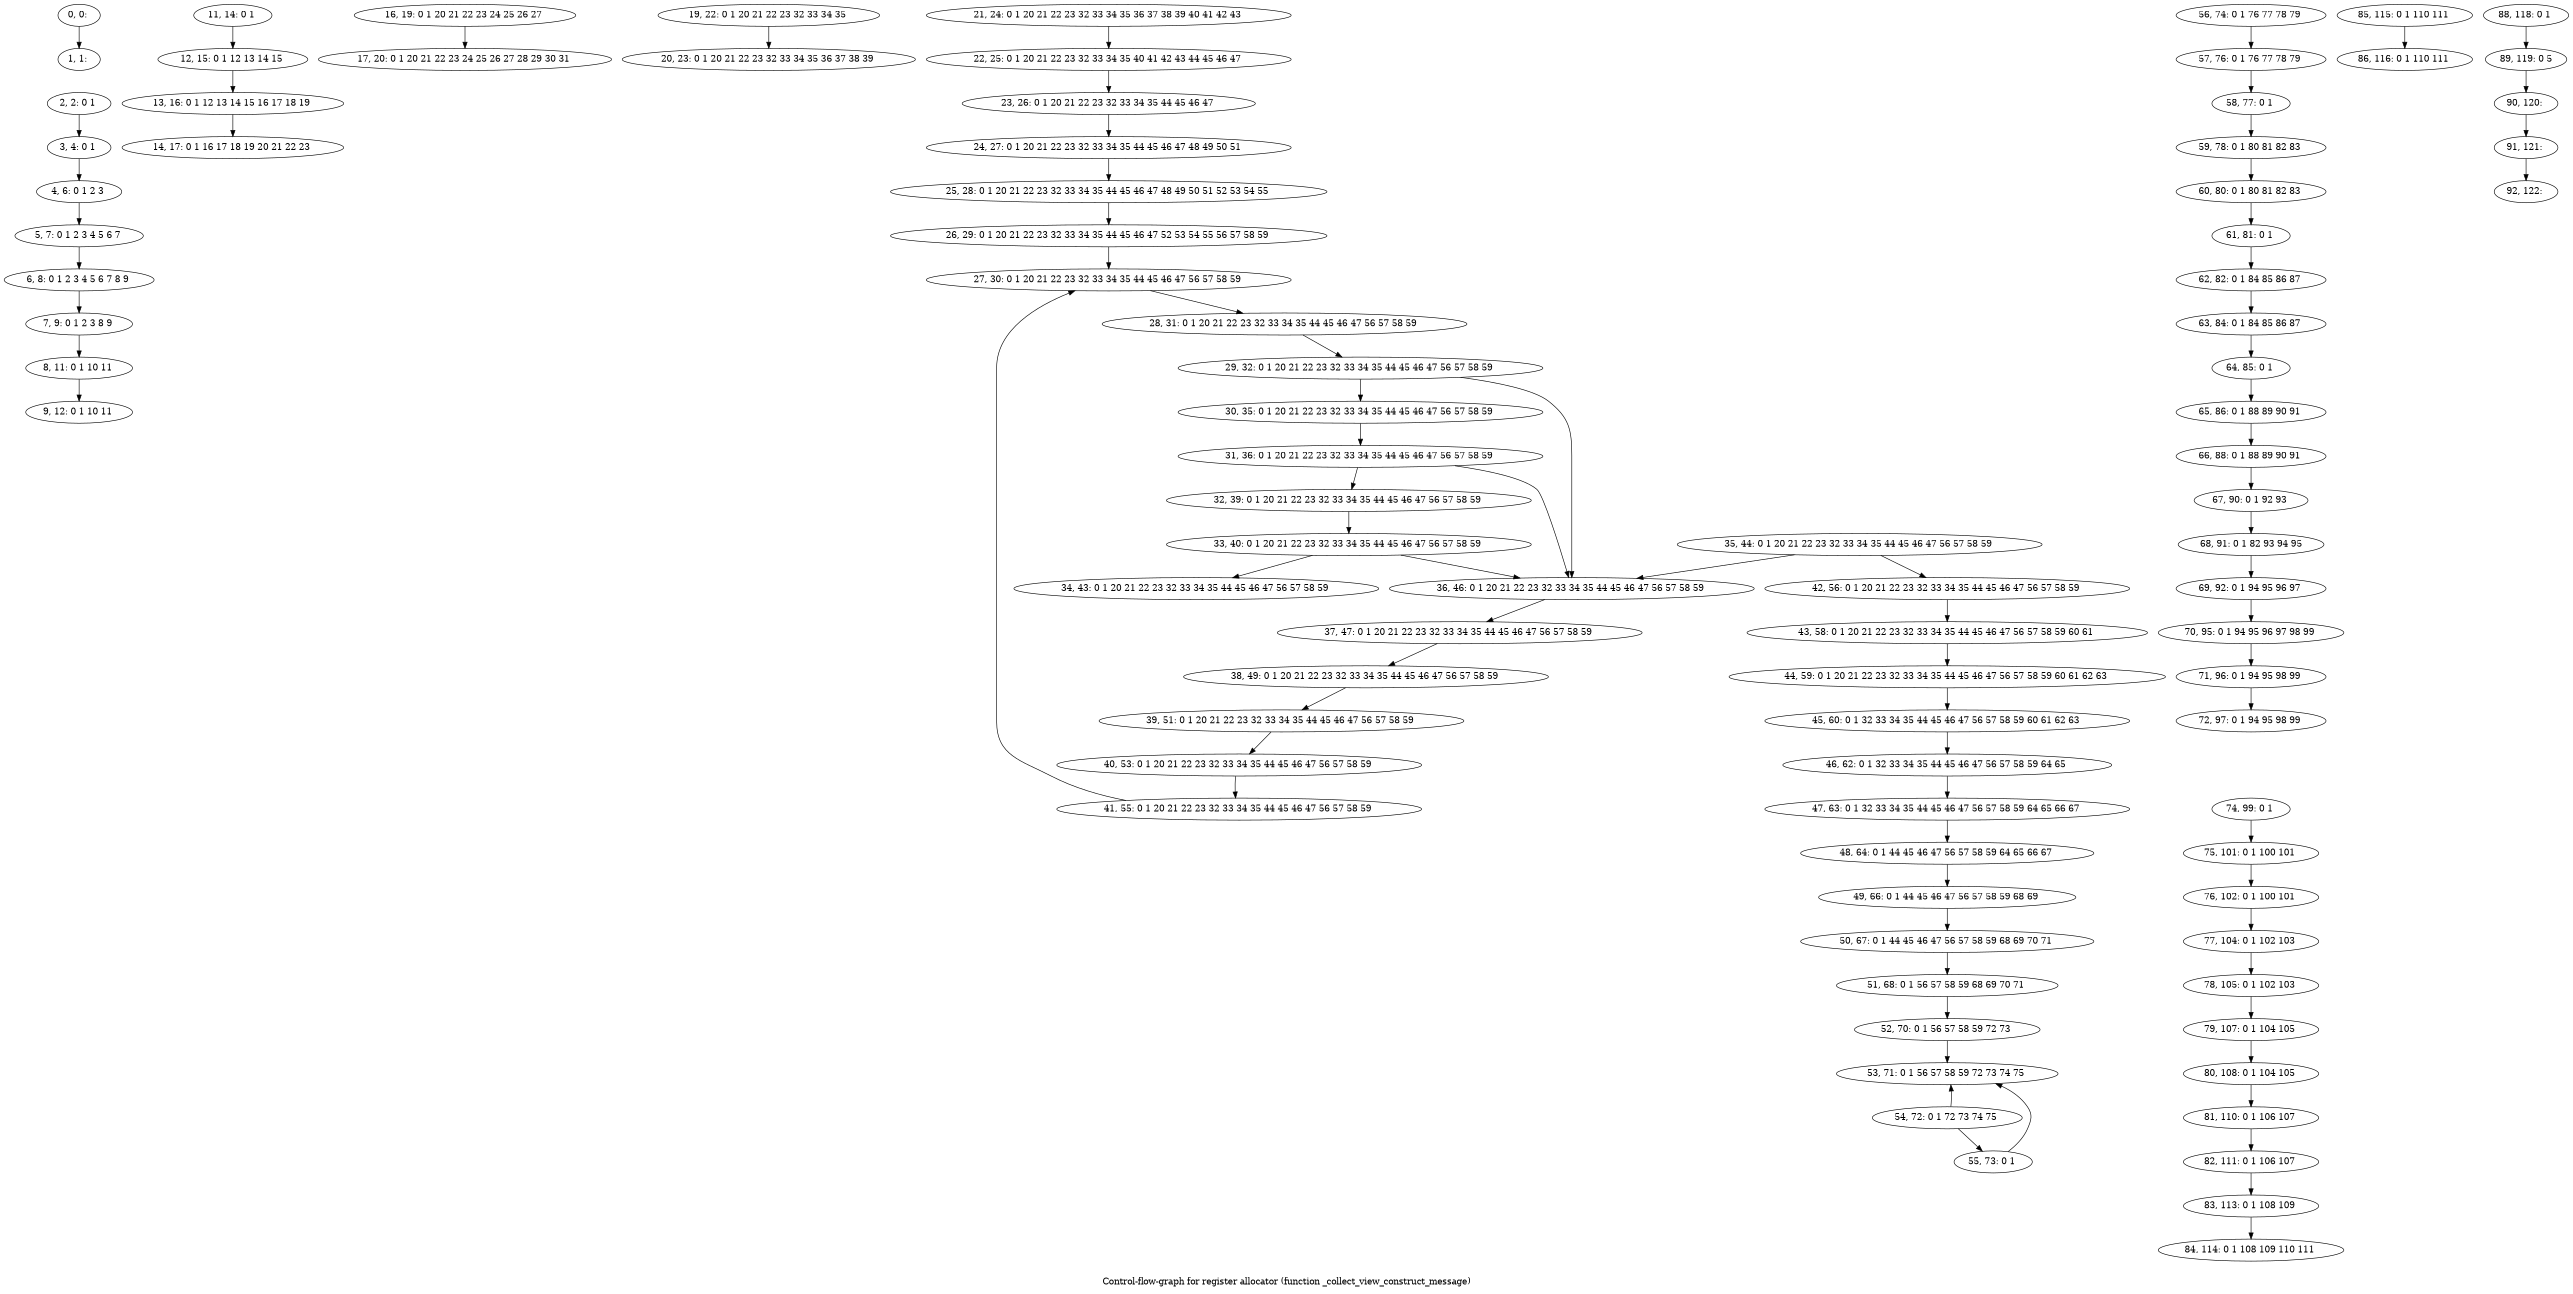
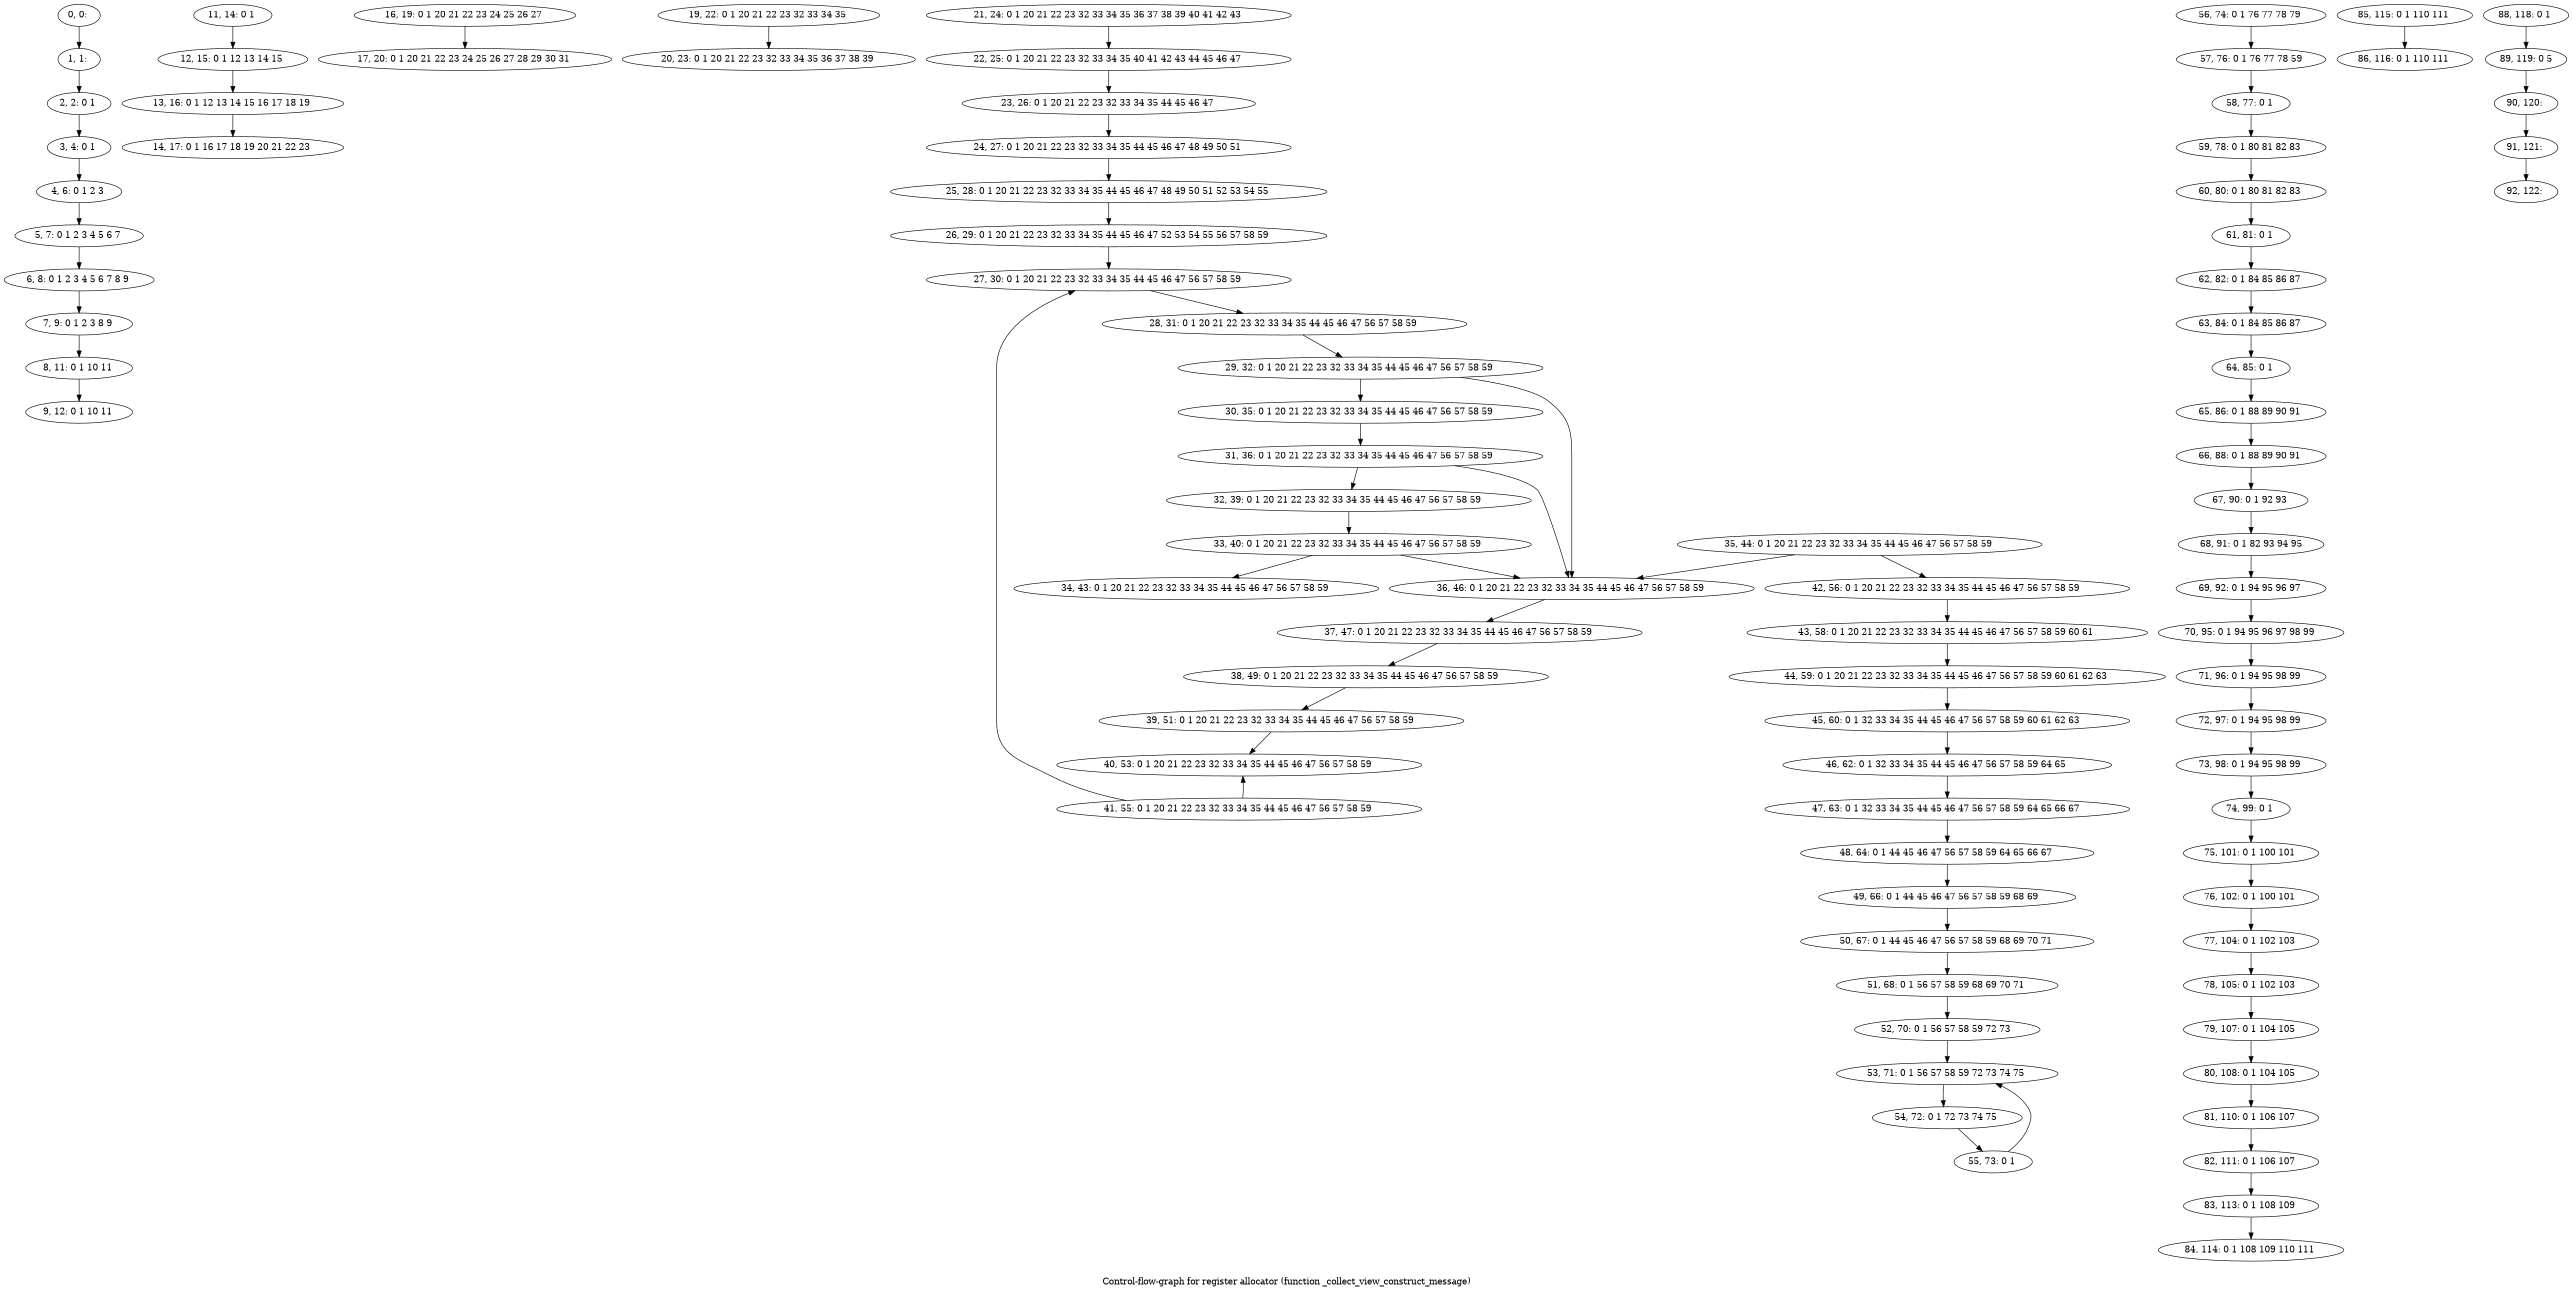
node "57, 76: 0 1 76 77 78 79": label "57, 76: 0 1 76 77 78 79" -> "57, 76: 0 1 76 77 78 59"
edge "1, 1:" -> "2, 2: 0 1": added
node "73, 98: 0 1 94 95 98 99": added
edge "40, 53: 0 1 20 21 22 23 32 33 34 35 44 45 46 47 56 57 58 59" -> "41, 55: 0 1 20 21 22 23 32 33 34 35 44 45 46 47 56 57 58 59": reversed
edge "54, 72: 0 1 72 73 74 75" -> "53, 71: 0 1 56 57 58 59 72 73 74 75": reversed
